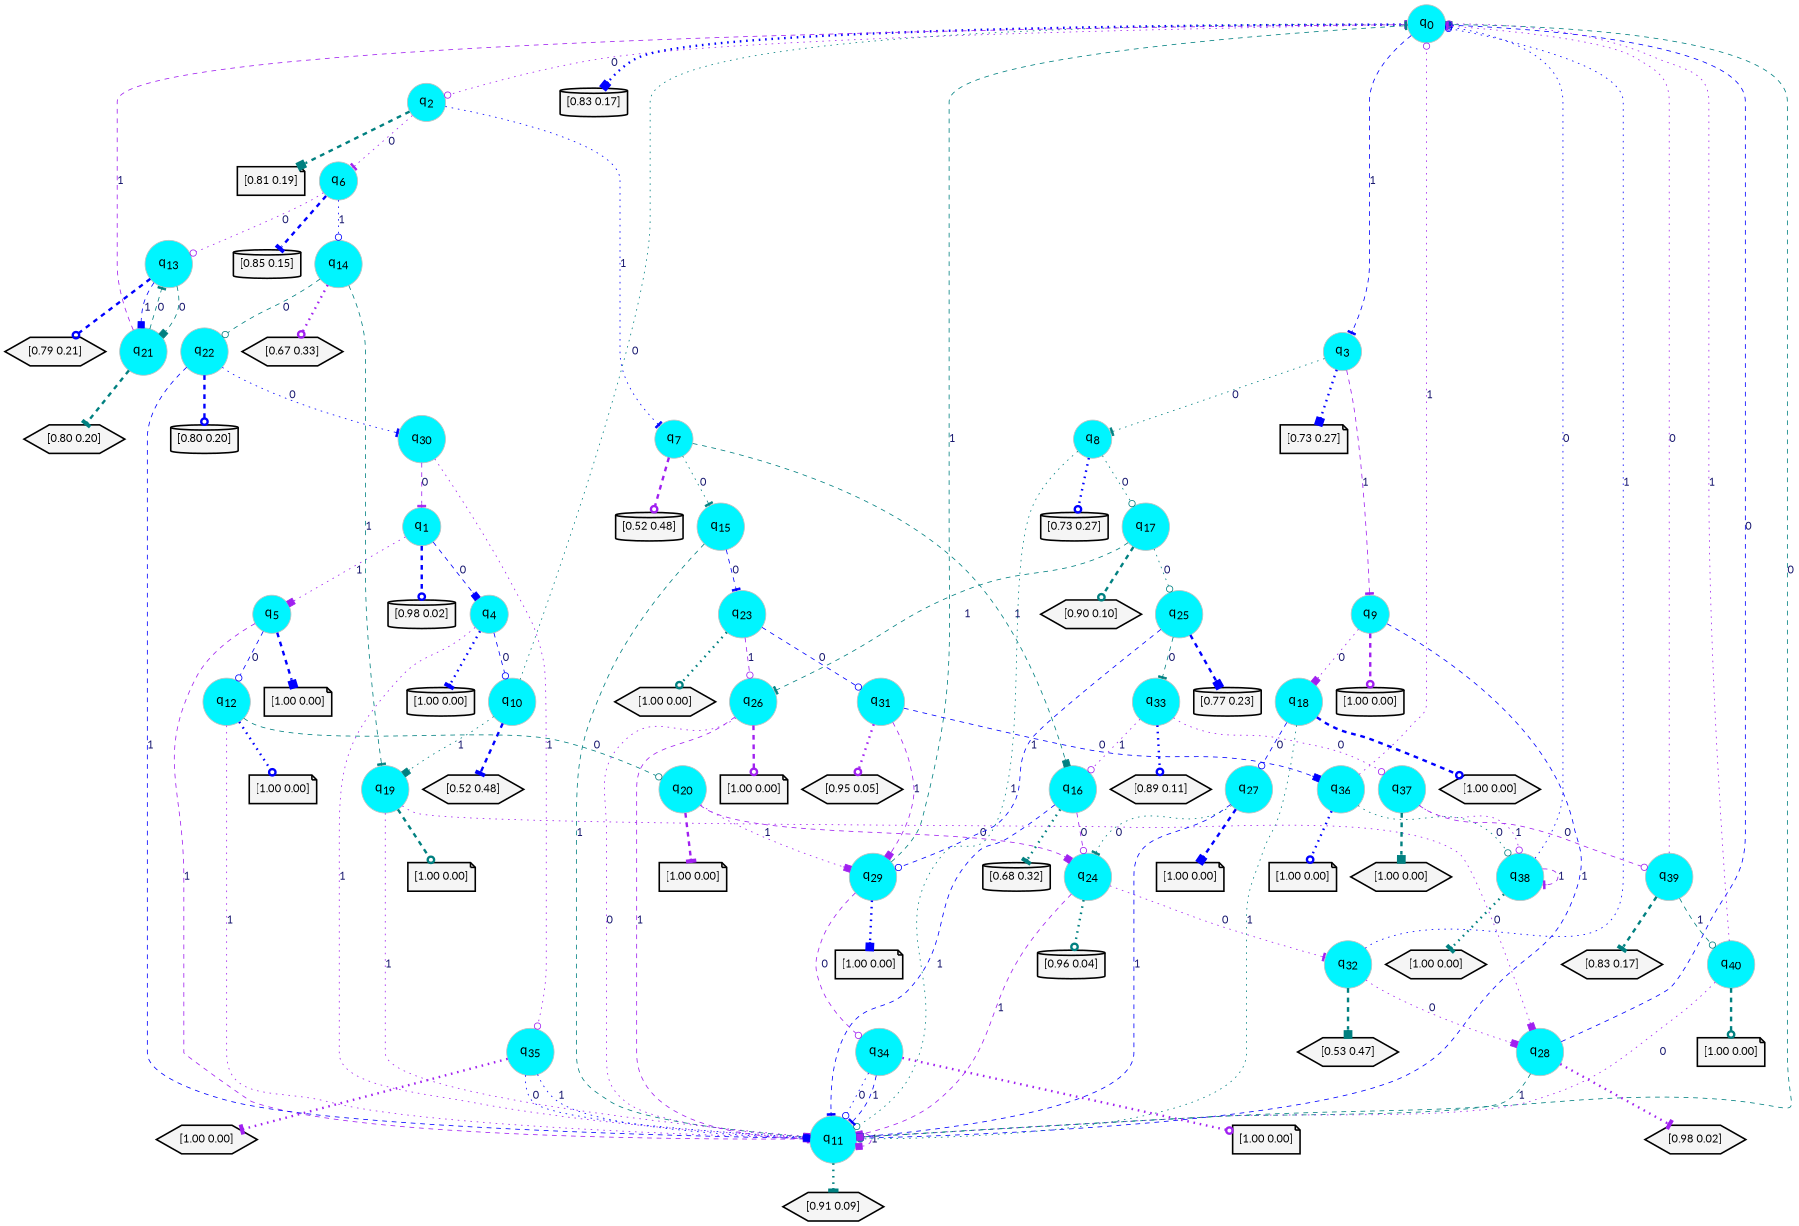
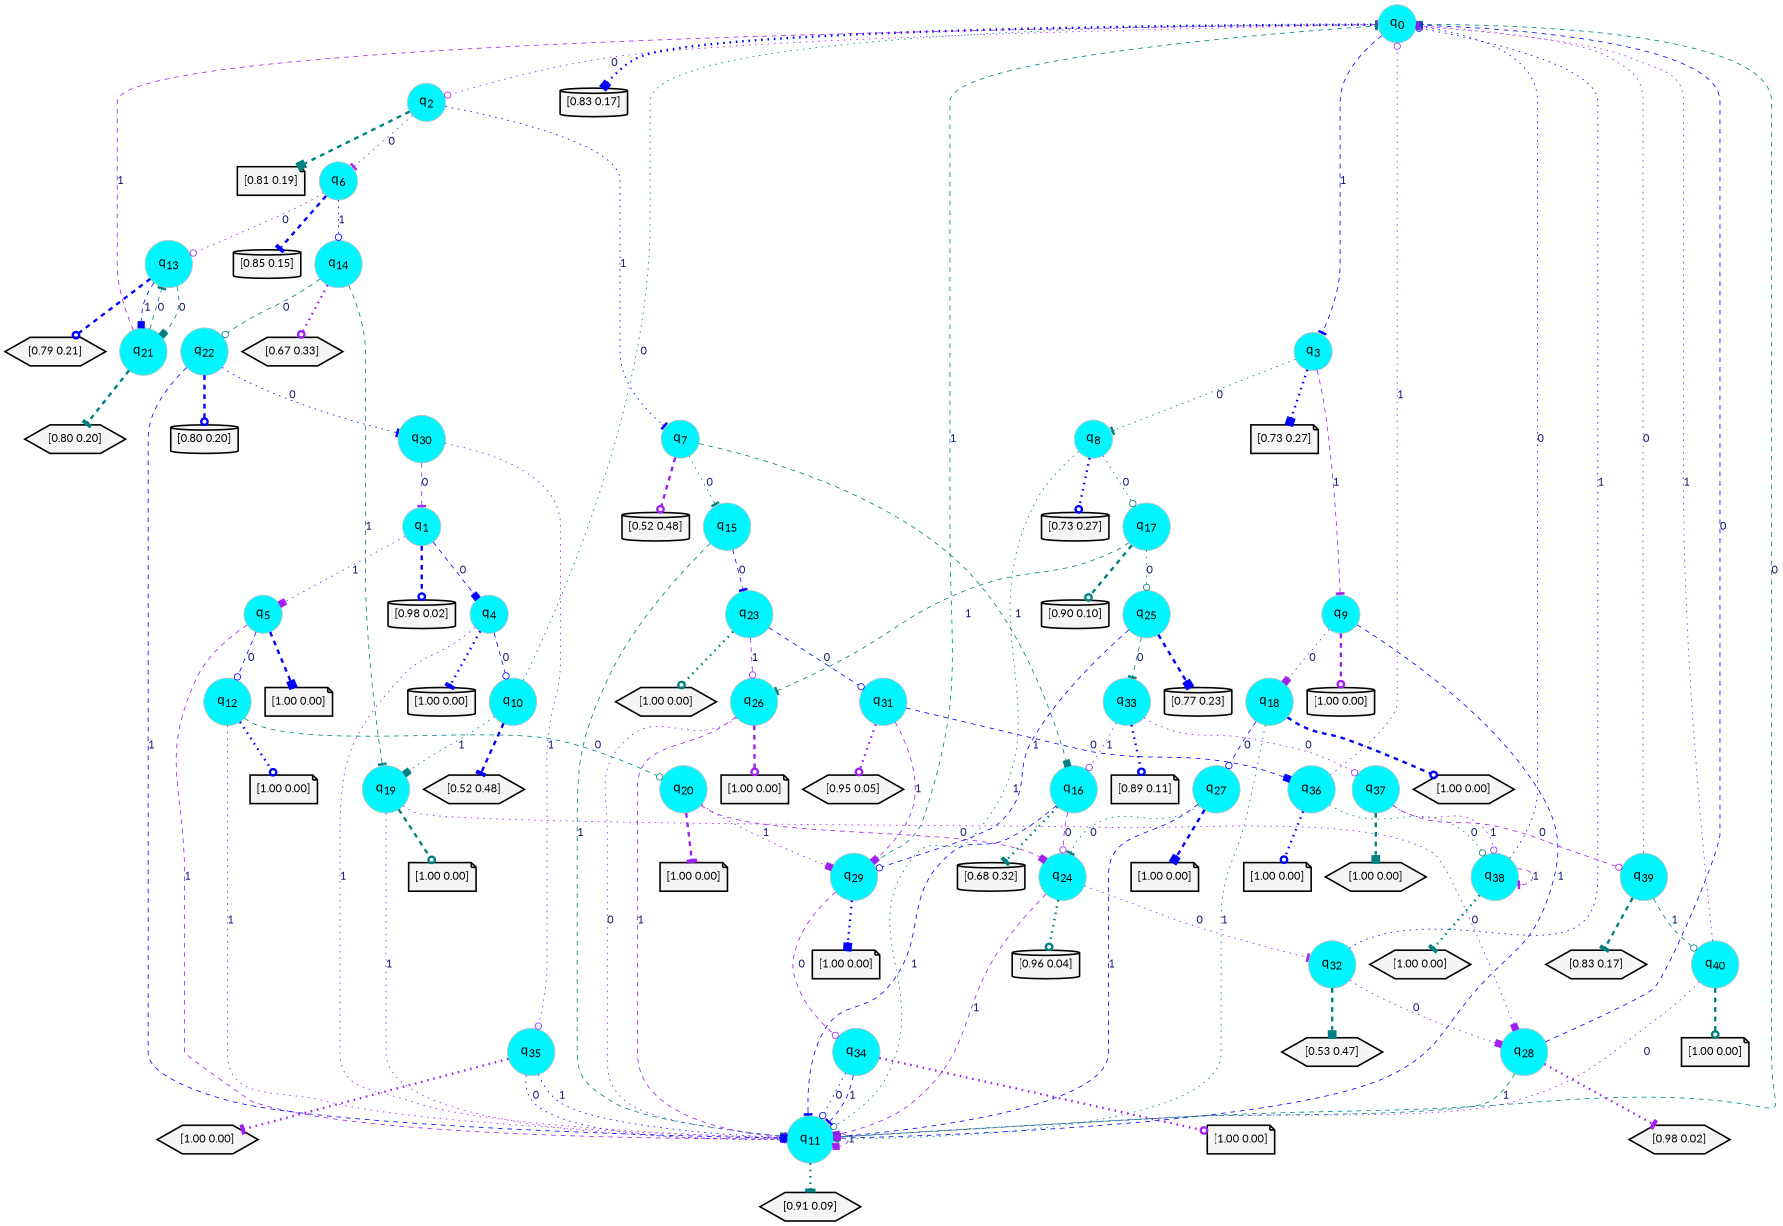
node "[0.90 0.10]": shape hexagon -> cylinder
node "[0.89 0.11]": shape hexagon -> note
